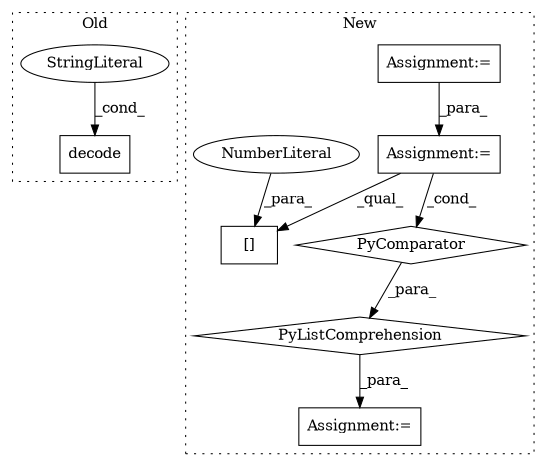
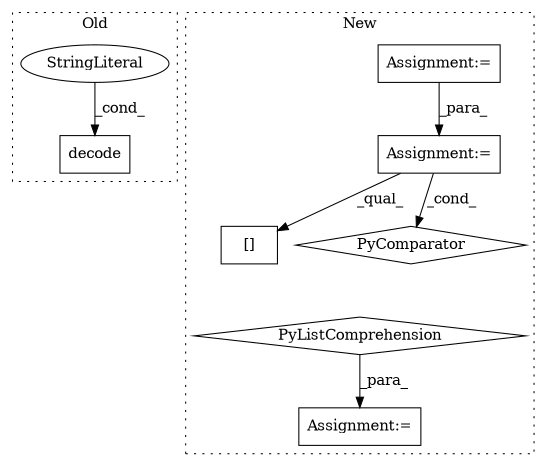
node "NumberLiteral": removed
edge "PyComparator" -> "PyListComprehension": removed, label "_para_"
